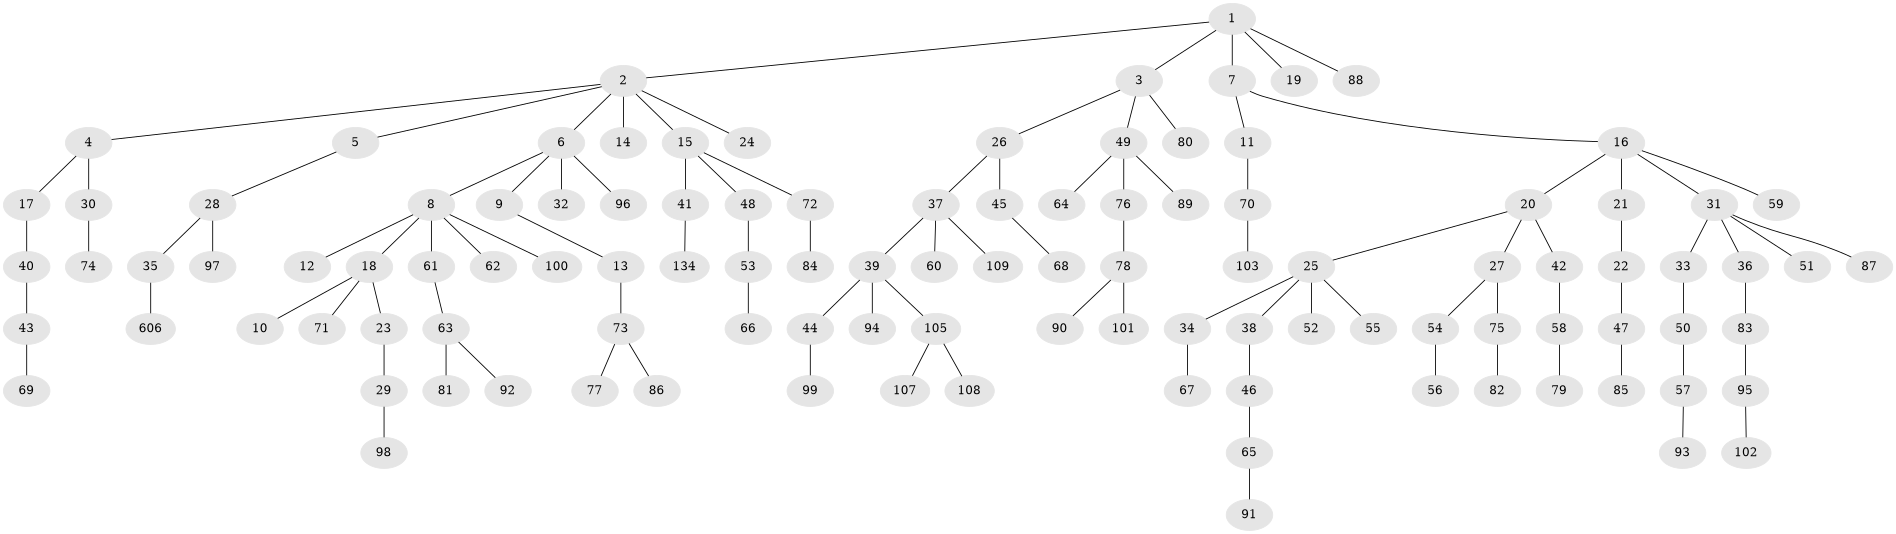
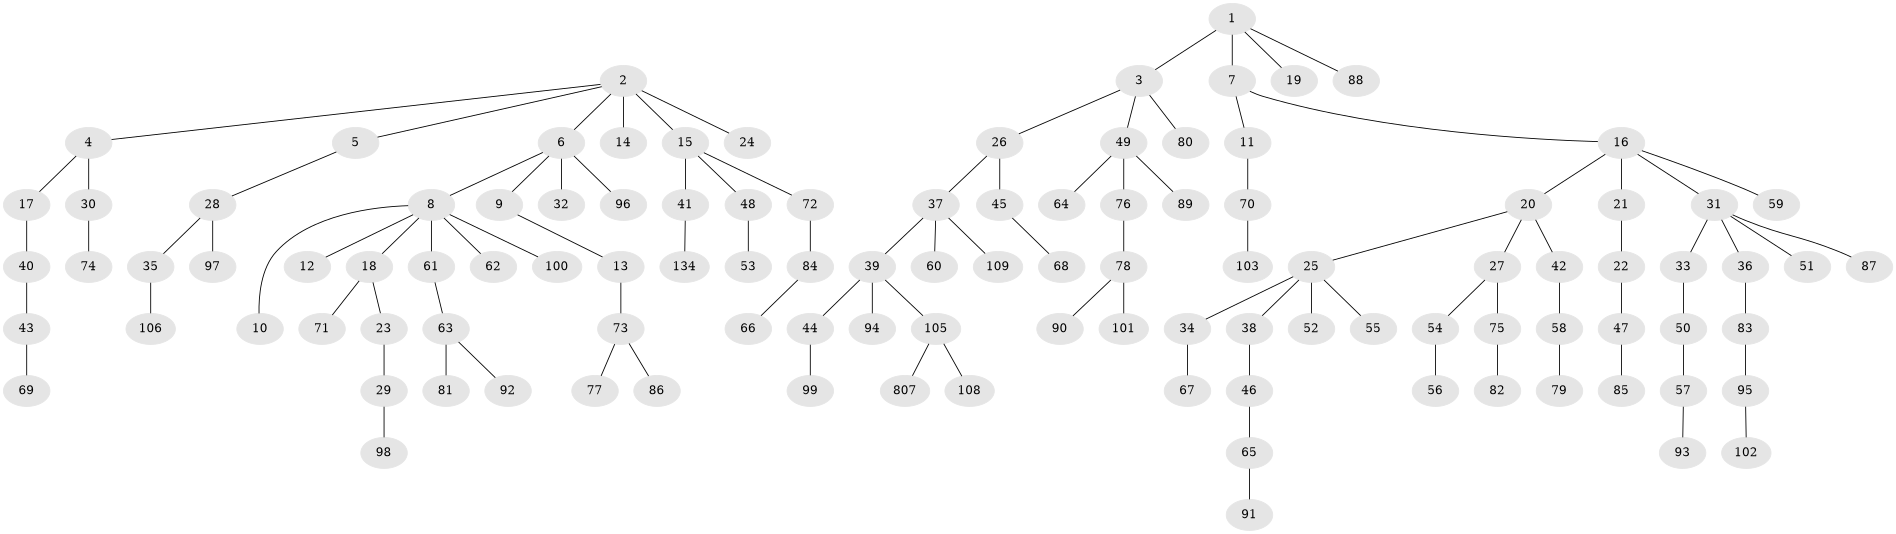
edge "1" -- "2": removed
edge "18" -- "10": now "8" -- "10"
edge "53" -- "66": now "84" -- "66"
node "606": label "606" -> "106"
node "107": label "107" -> "807"
